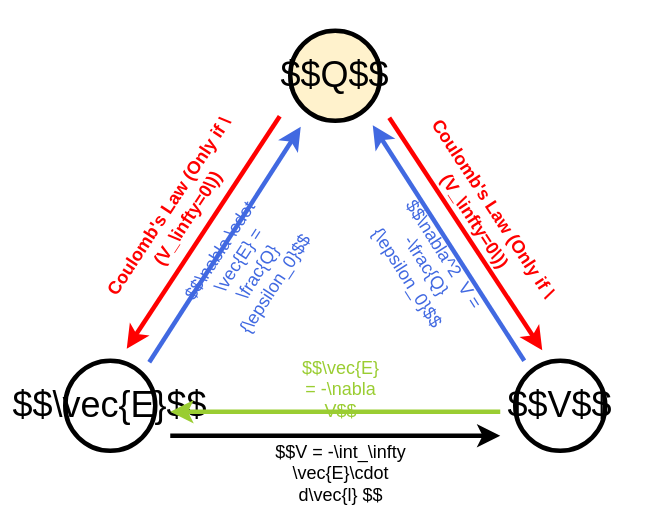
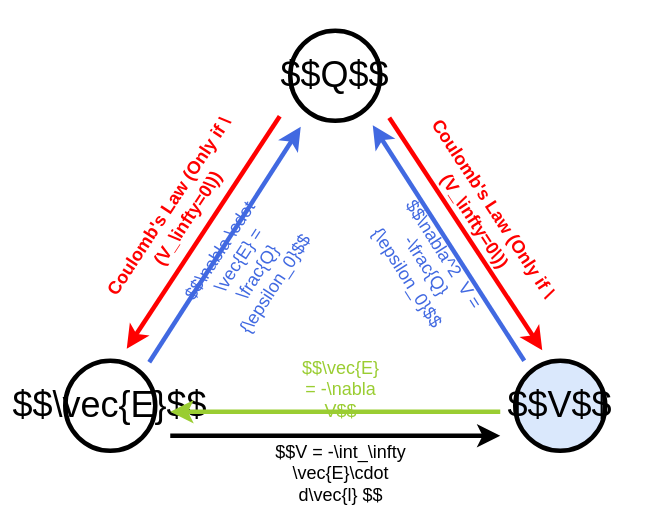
node "$$Q$$": fillcolor #fff2cc -> #ffffff
node "$$V$$": fillcolor #ffffff -> #dae8fc
